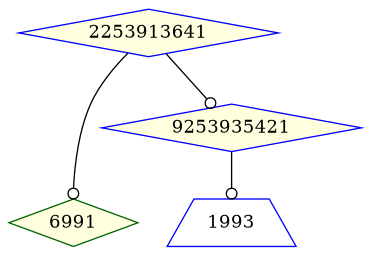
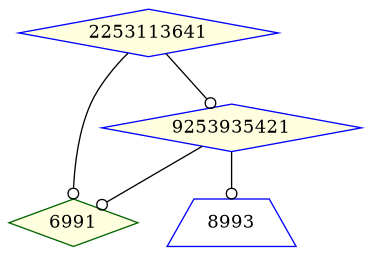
node "2253913641": label "2253913641" -> "2253113641"
edge "9253935421" -> "6991": added
node "1993": label "1993" -> "8993"
